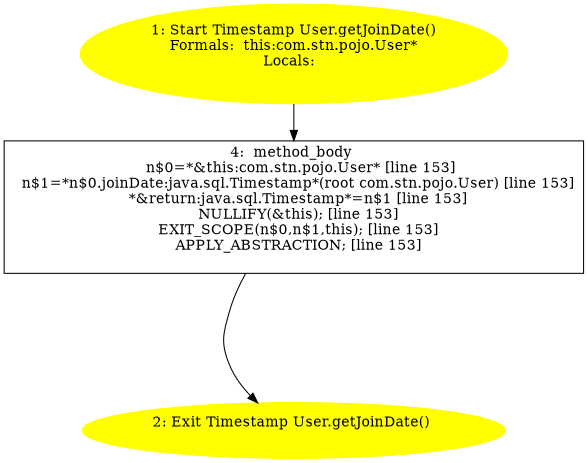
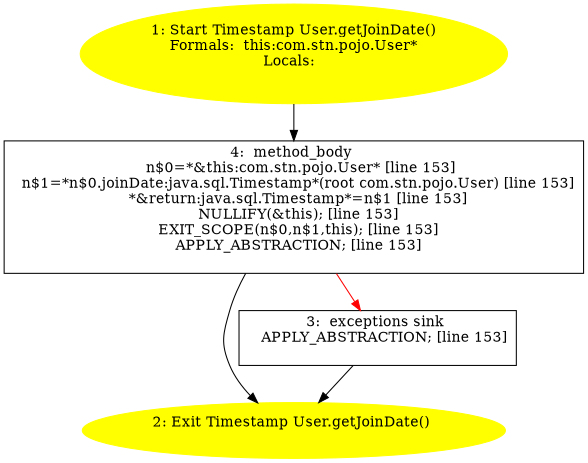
node "3:  exceptions sink APPLY_ABSTRACTION; [line 153]": added
